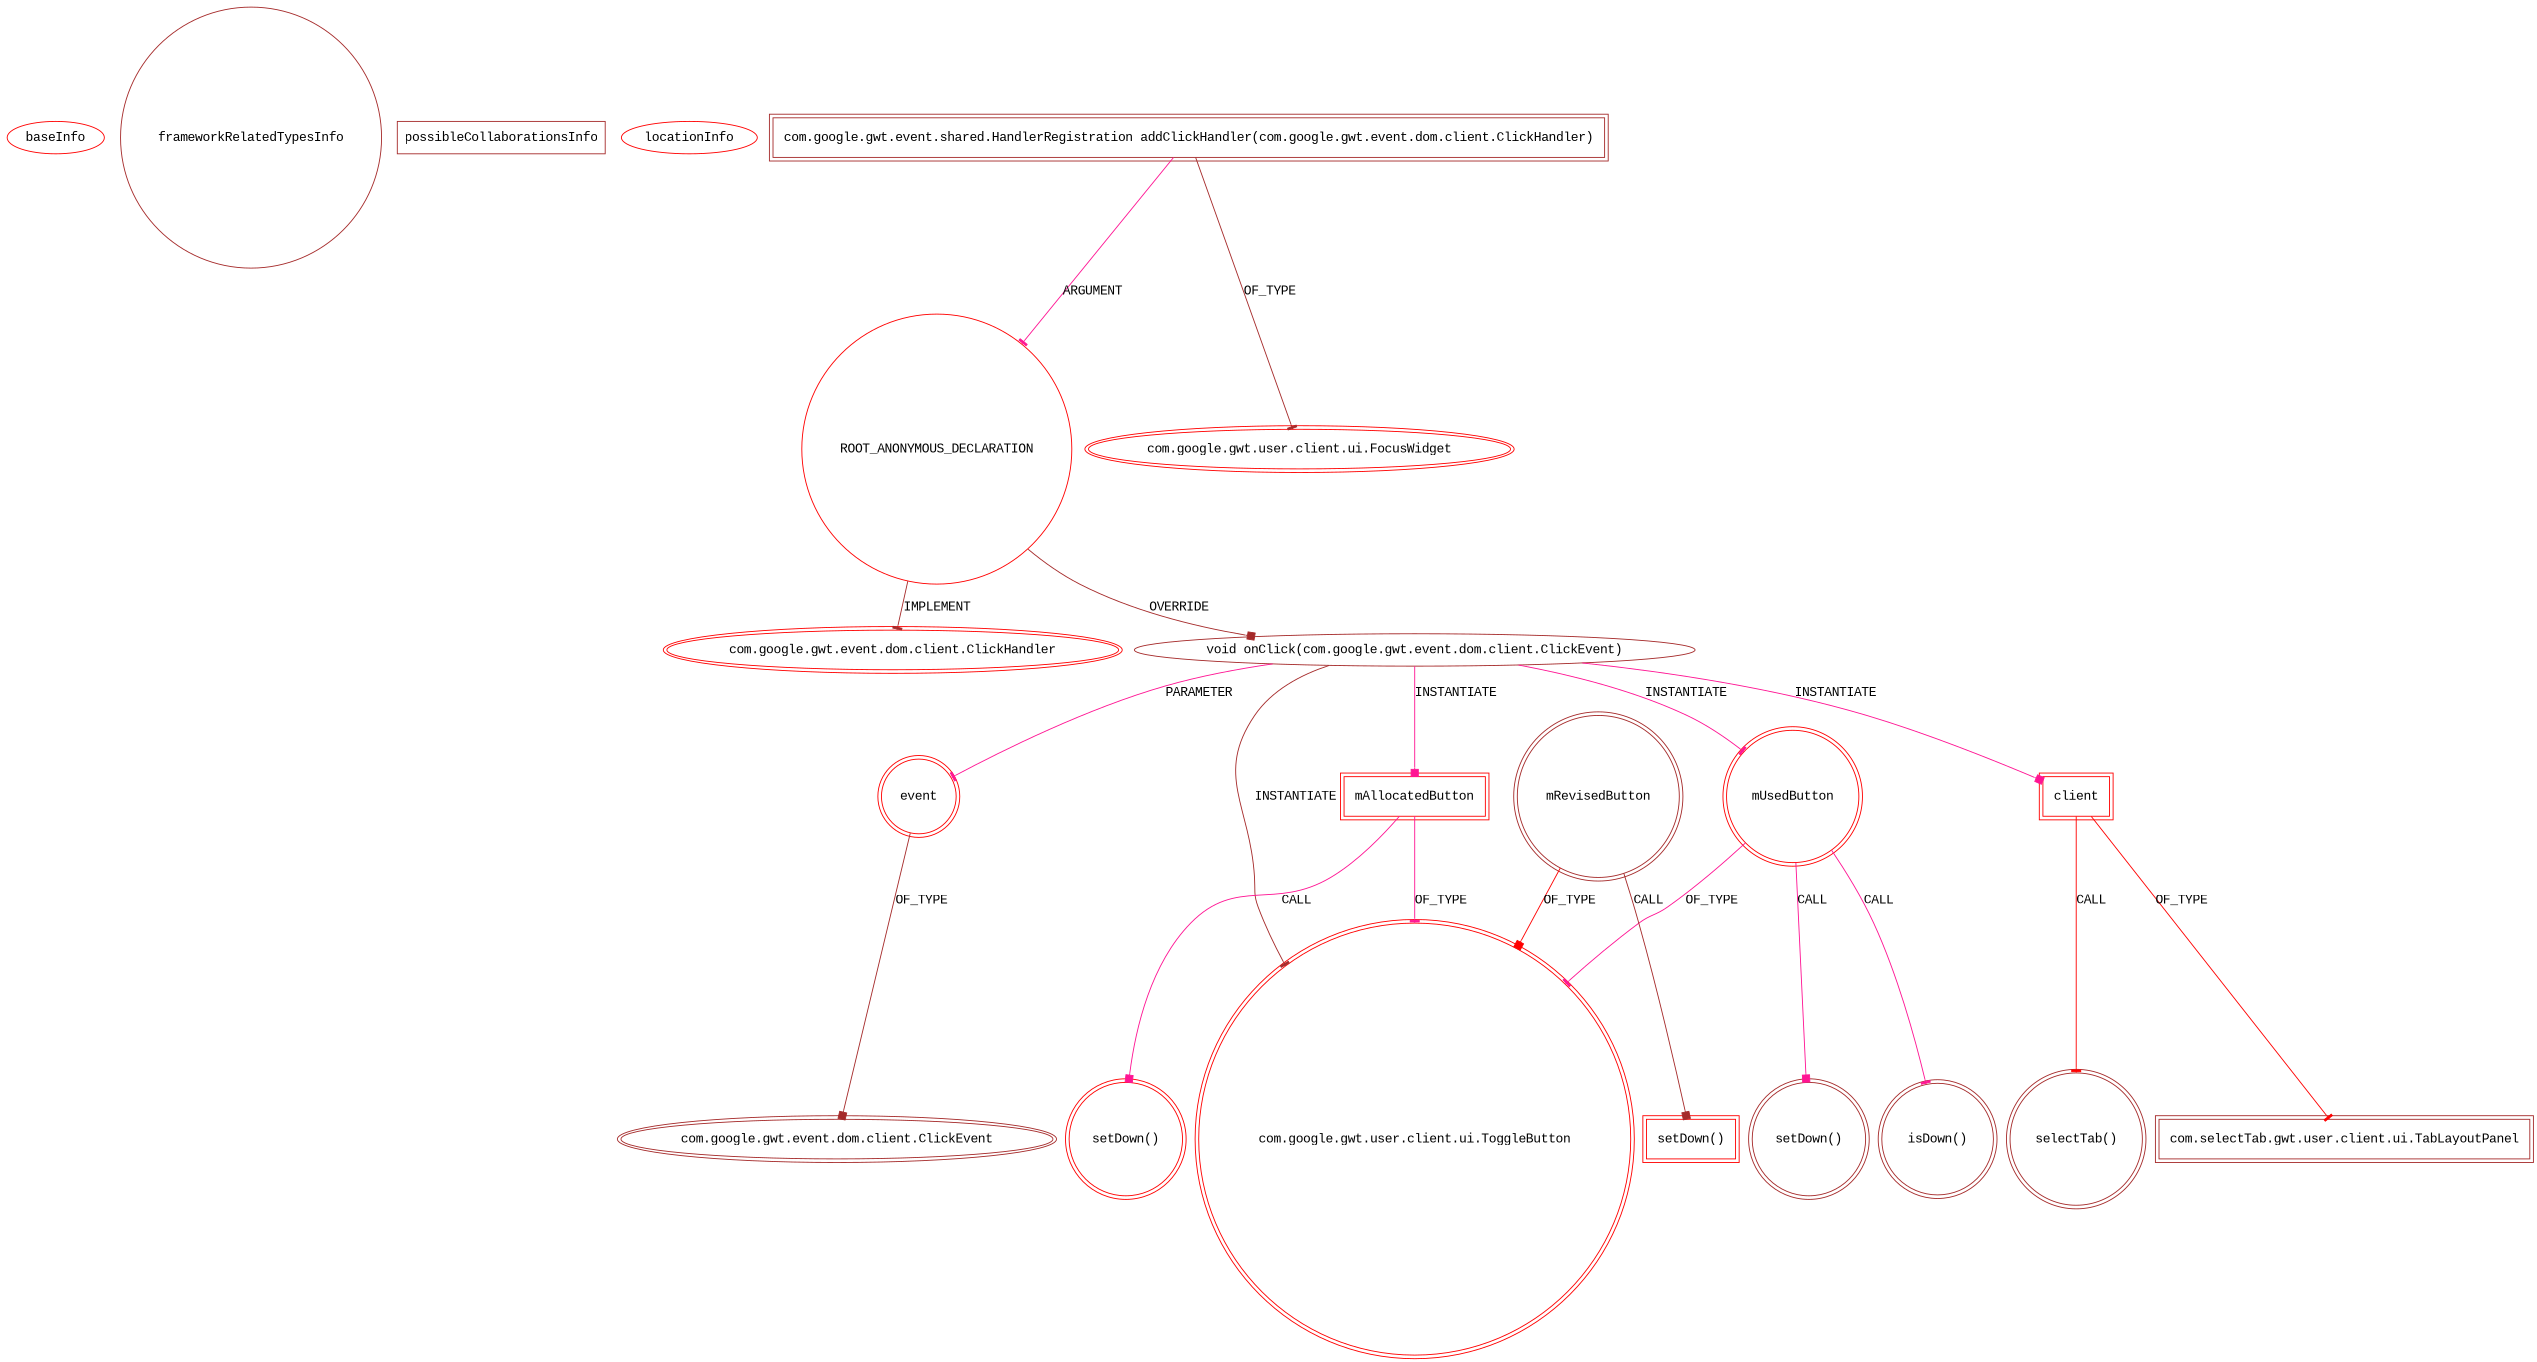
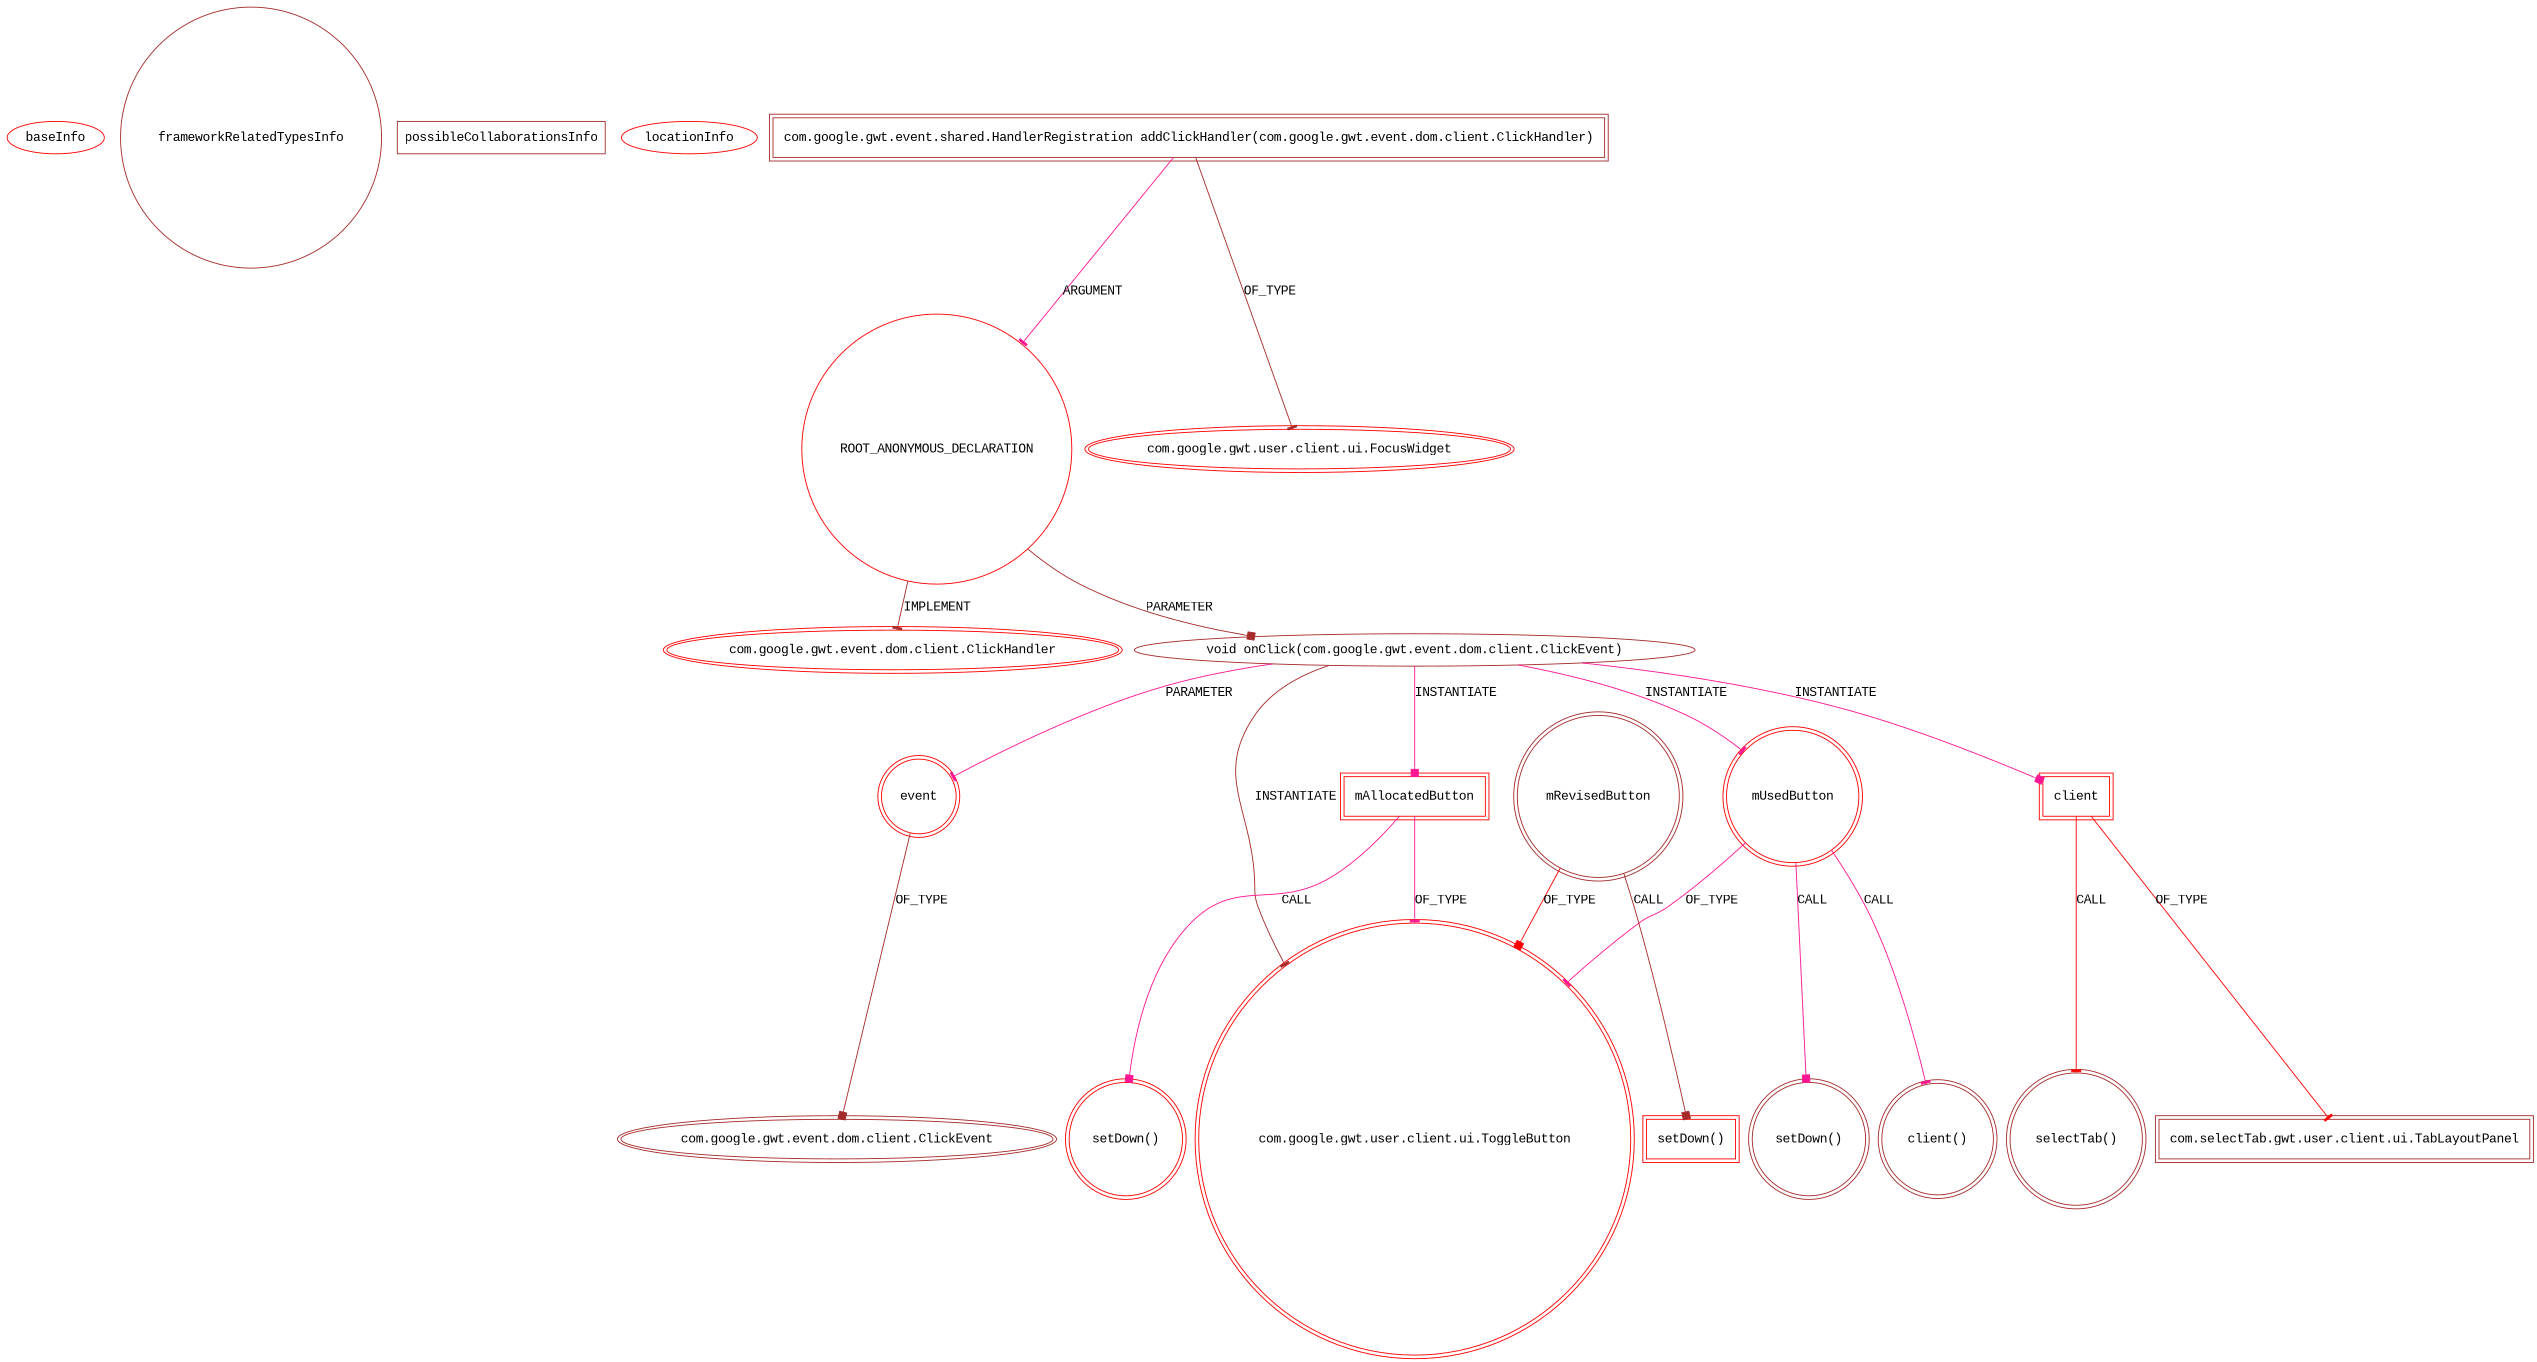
edge "ROOT_ANONYMOUS_DECLARATION" -> "void onClick(com.google.gwt.event.dom.client.ClickEvent)": label "OVERRIDE" -> "PARAMETER"
node "isDown()": label "isDown()" -> "client()"
